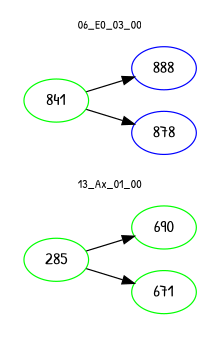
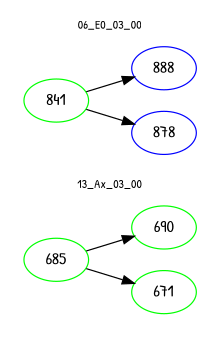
cluster "13_Ax_01_00": label "13_Ax_01_00" -> "13_Ax_03_00"
node "285": label "285" -> "685"
